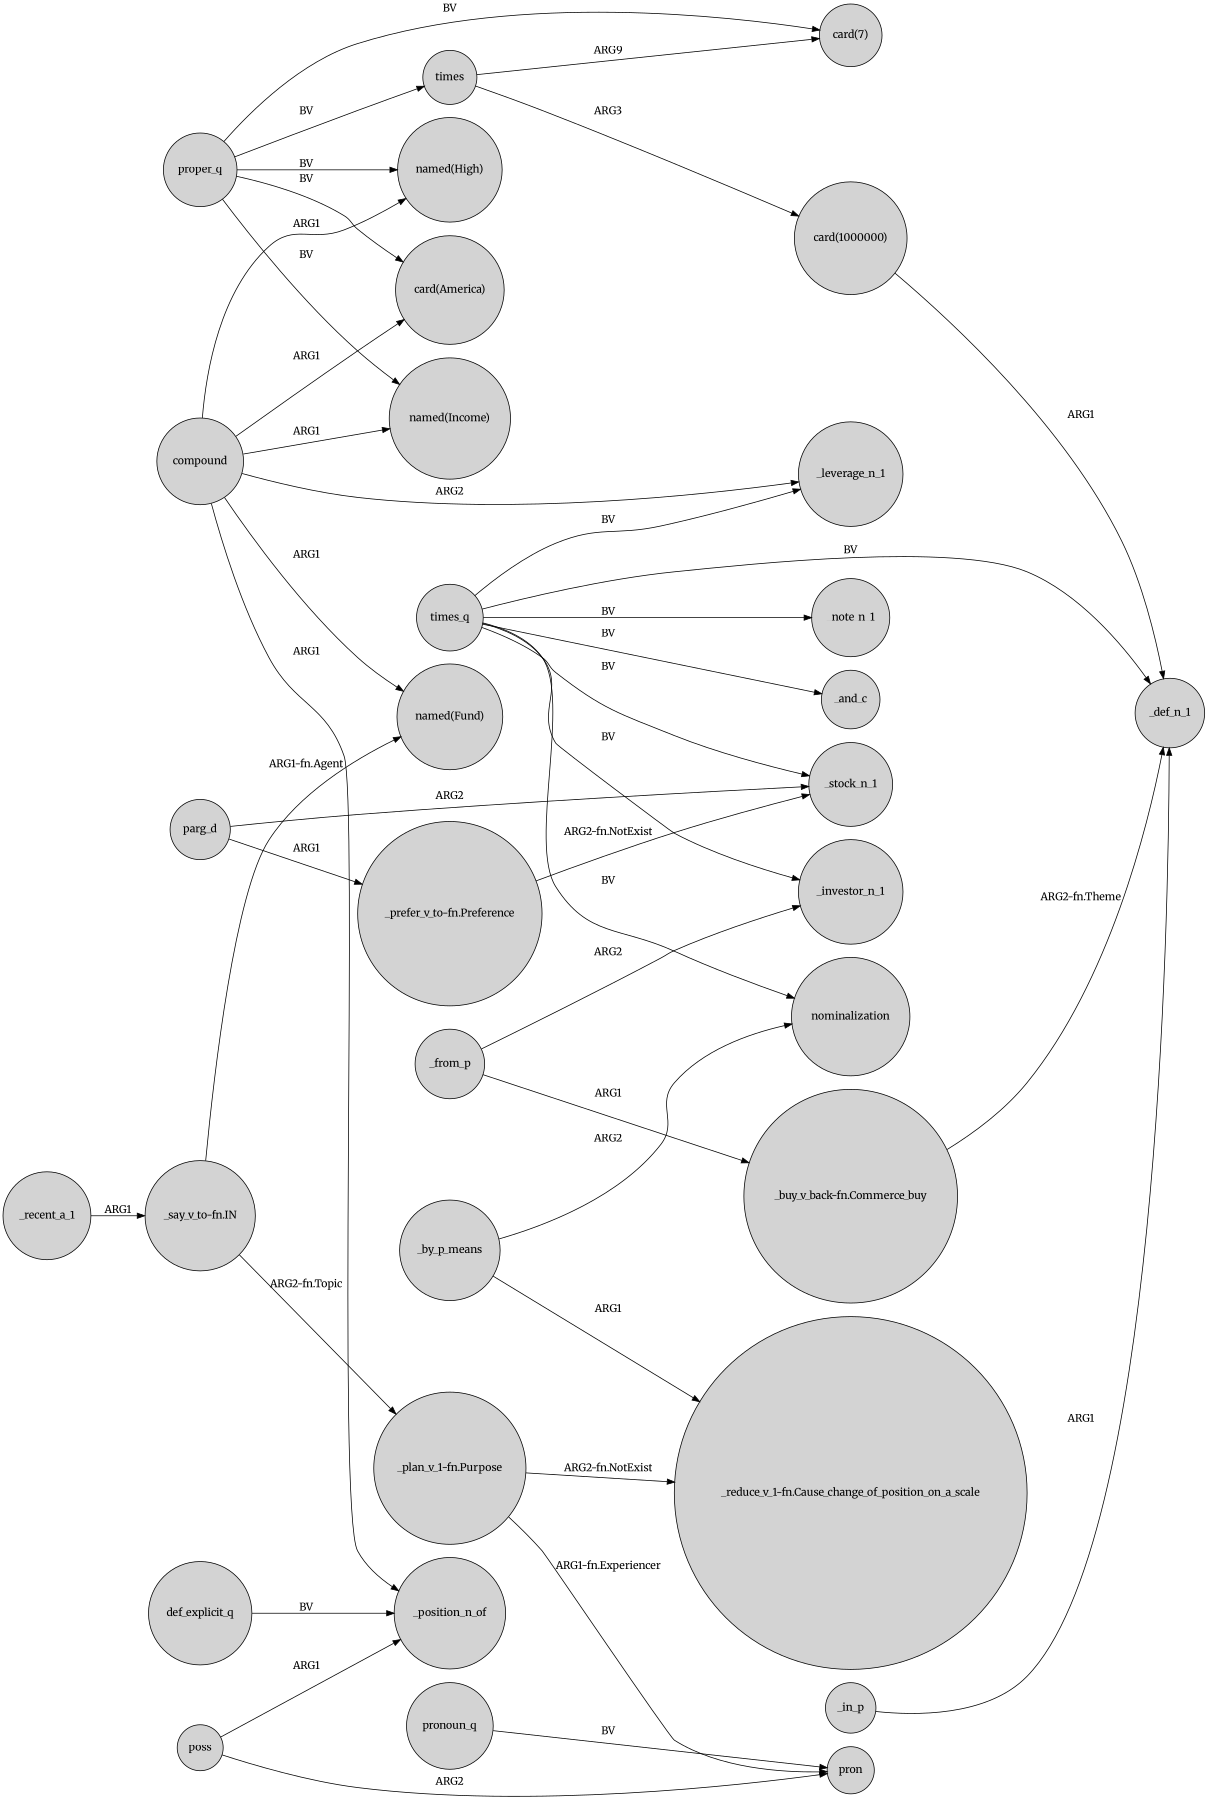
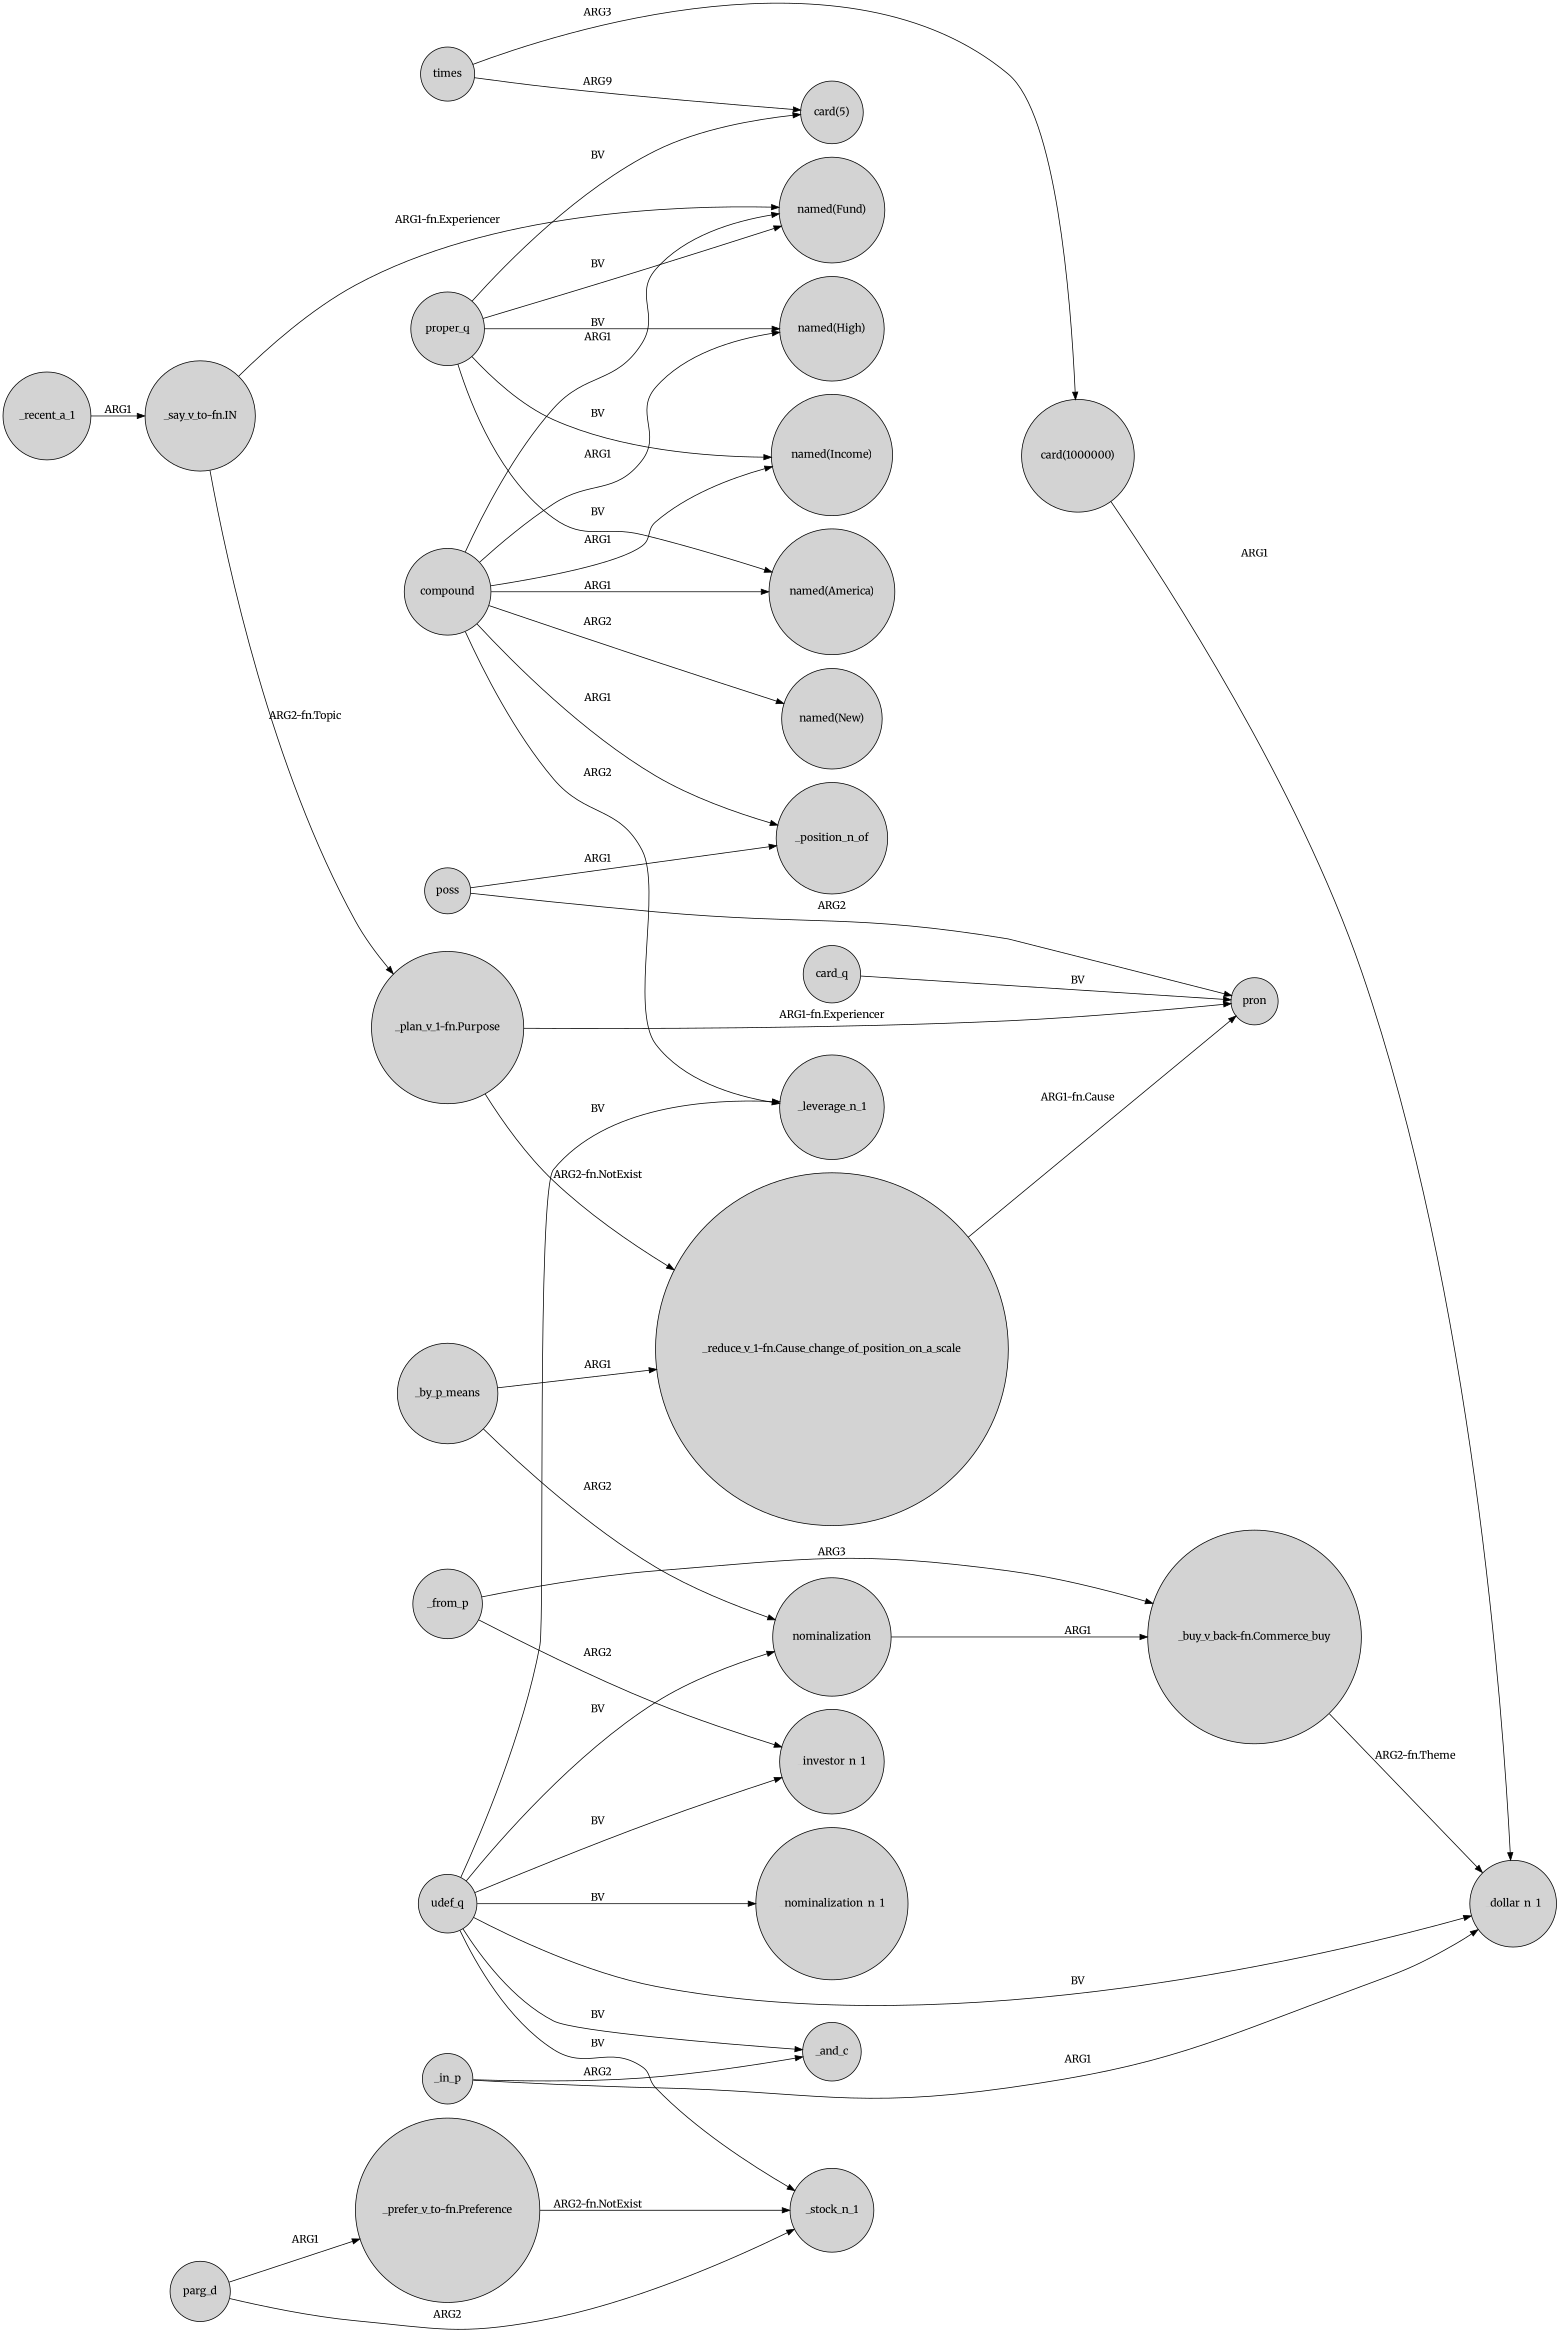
node "card(7)": label "card(7)" -> "card(5)"
edge "proper_q" -> "times": now "proper_q" -> "named(Fund)"
node "card(America)": label "card(America)" -> "named(America)"
node "times_q": label "times_q" -> "udef_q"
node "_note_n_1": label "_note_n_1" -> "_nominalization_n_1"
node "_def_n_1": label "_def_n_1" -> "_dollar_n_1"
node "named(New)": added
edge "_say_v_to-fn.IN" -> "named(Fund)": label "ARG1-fn.Agent" -> "ARG1-fn.Experiencer"
edge "_from_p" -> "_buy_v_back-fn.Commerce_buy": label "ARG1" -> "ARG3"
edge "_reduce_v_1-fn.Cause_change_of_position_on_a_scale" -> "pron": added, label "ARG1-fn.Cause"
node "def_explicit_q": removed
edge "nominalization" -> "_buy_v_back-fn.Commerce_buy": added, label "ARG1"
node "pronoun_q": label "pronoun_q" -> "card_q"
edge "_in_p" -> "_and_c": added, label "ARG2"
